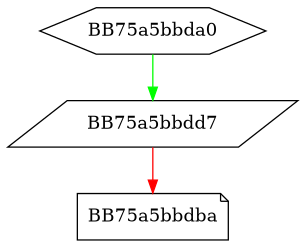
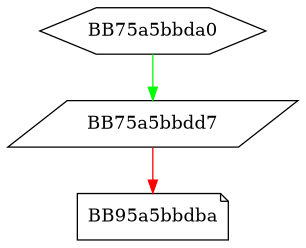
node "BB75a5bbdba": label "BB75a5bbdba" -> "BB95a5bbdba"
